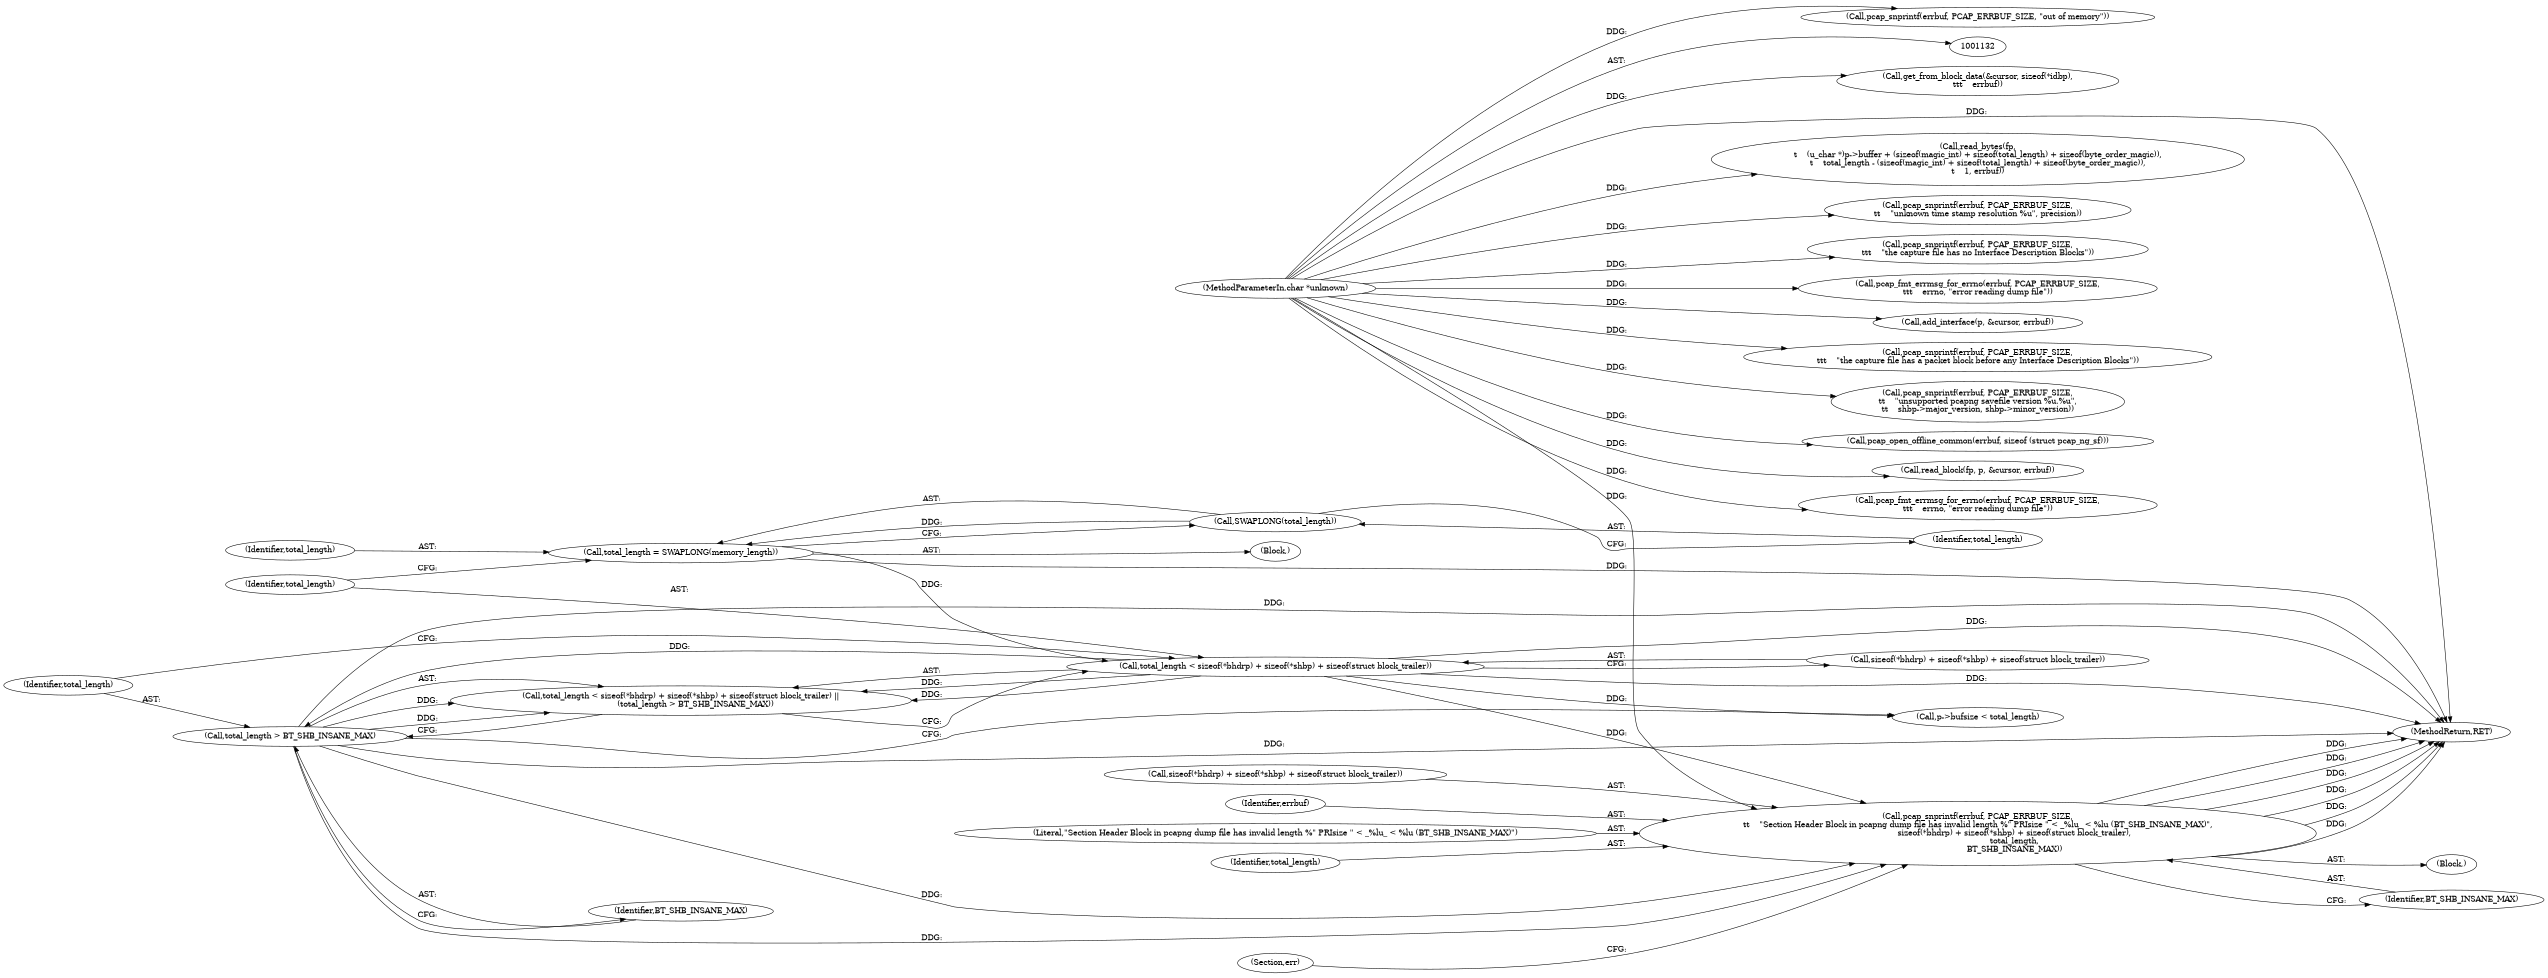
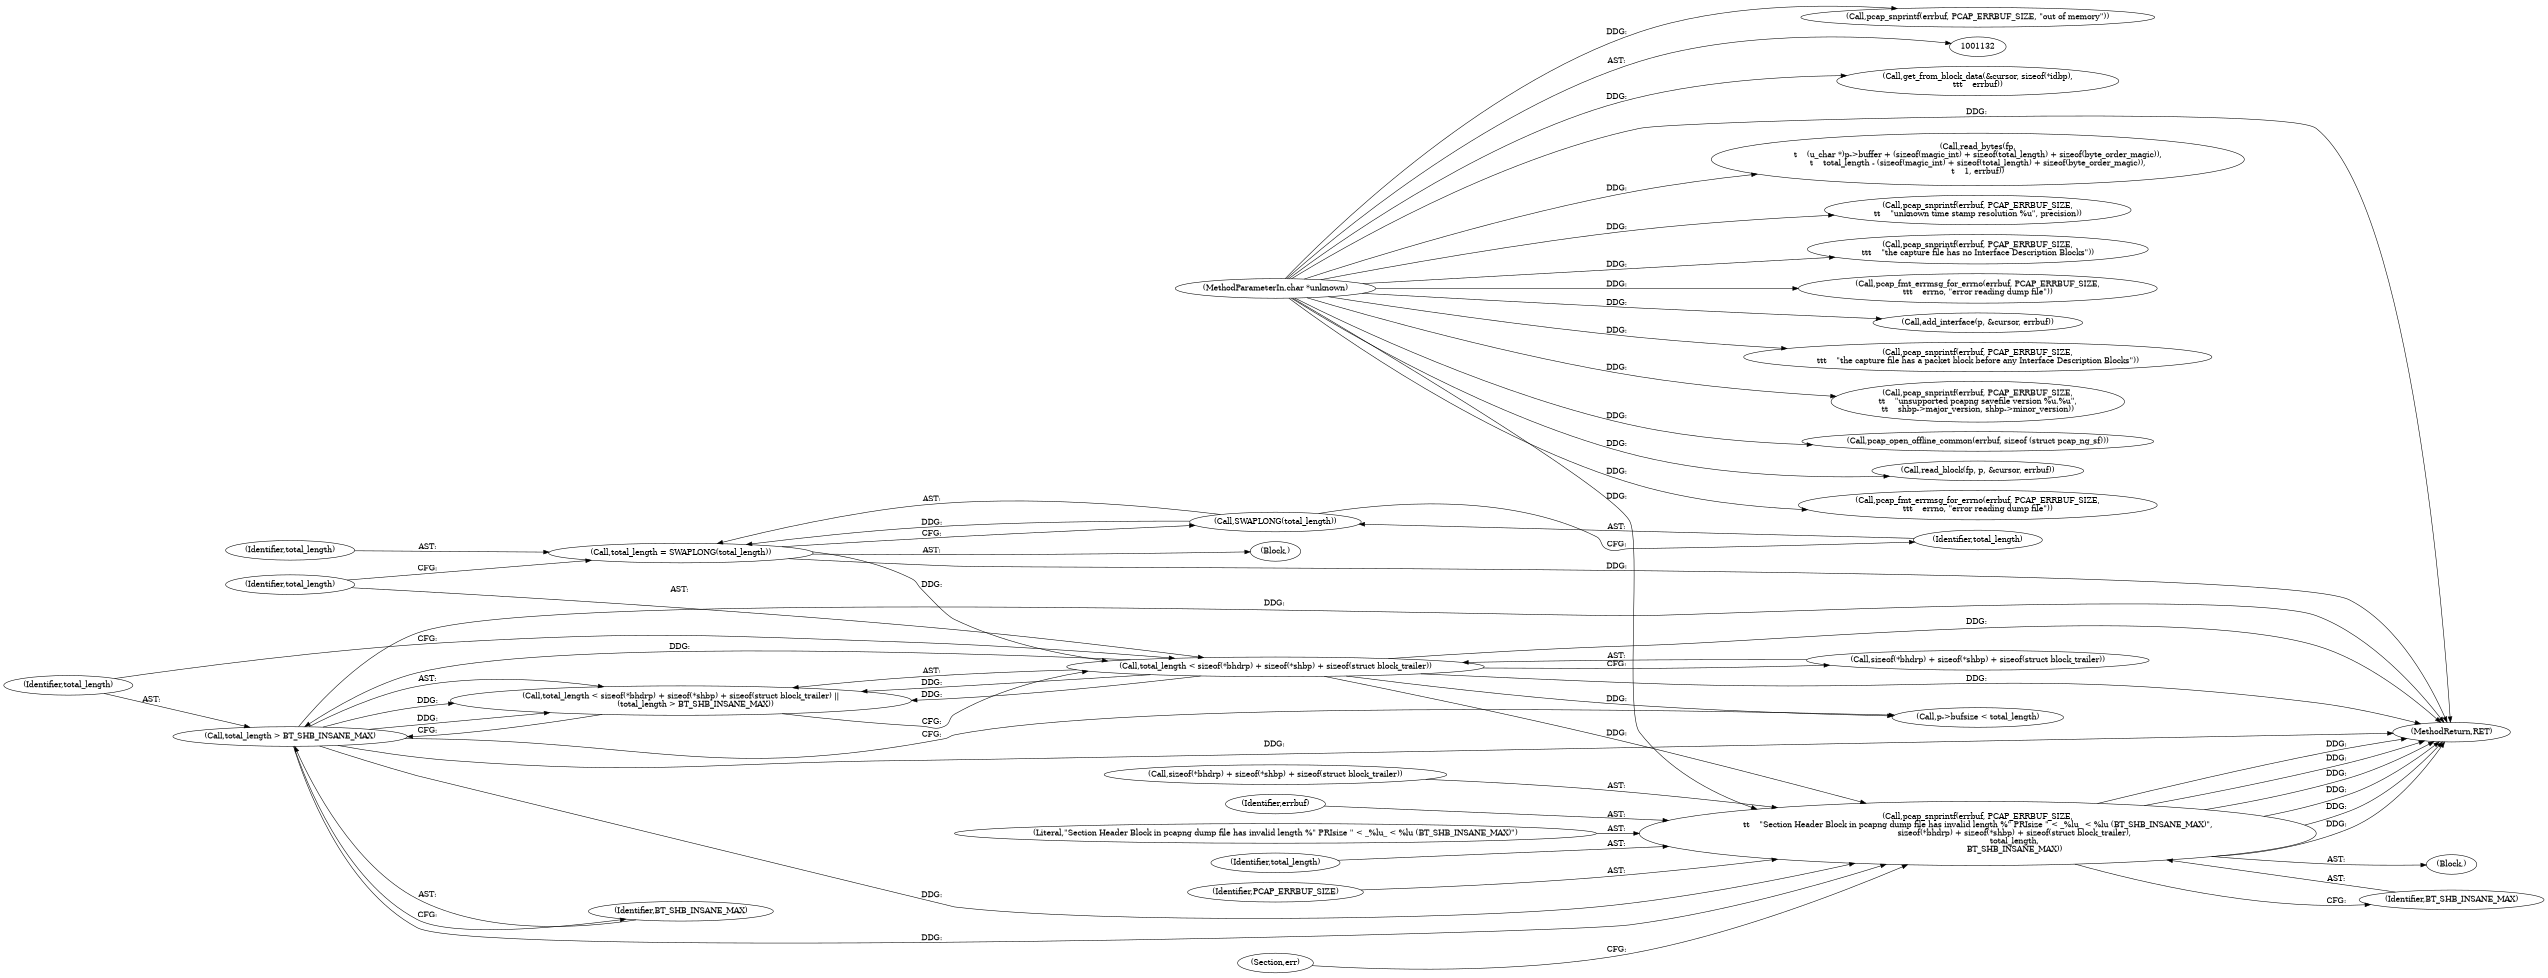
node "(Call,total_length = SWAPLONG(memory_length))": label "(Call,total_length = SWAPLONG(memory_length))" -> "(Call,total_length = SWAPLONG(total_length))"
node "(Identifier,PCAP_ERRBUF_SIZE)": added
